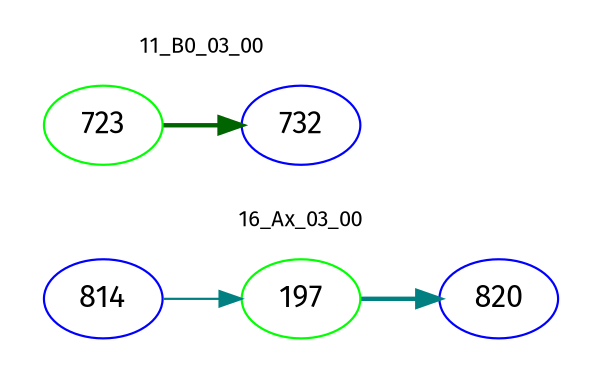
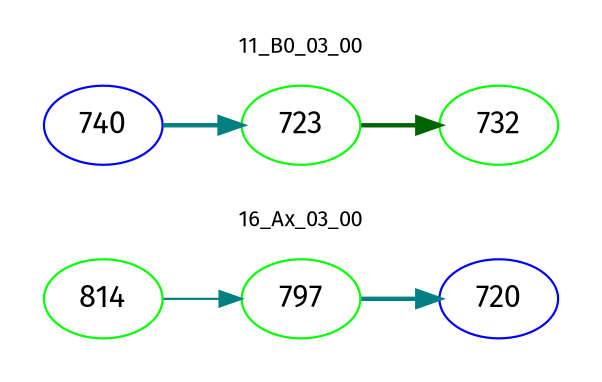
node "740": added
node "732": color blue -> green
node "814": color blue -> green
node "197": label "197" -> "797"
node "820": label "820" -> "720"
